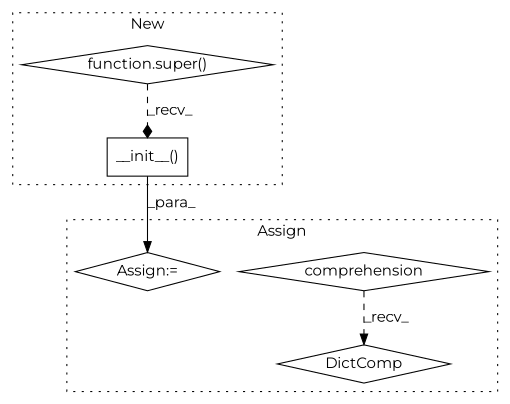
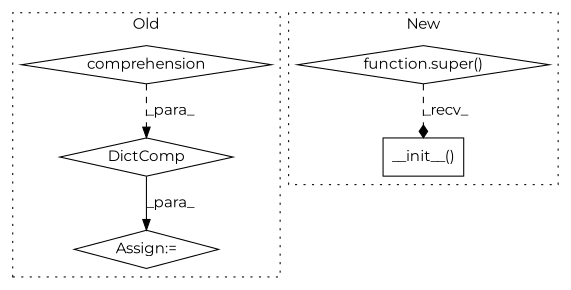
edge "__init__()" -> "Assign:=": now "DictComp" -> "Assign:="
cluster "Assign": label "Assign" -> "Old"
edge "comprehension" -> "DictComp": label "_recv_" -> "_para_"
